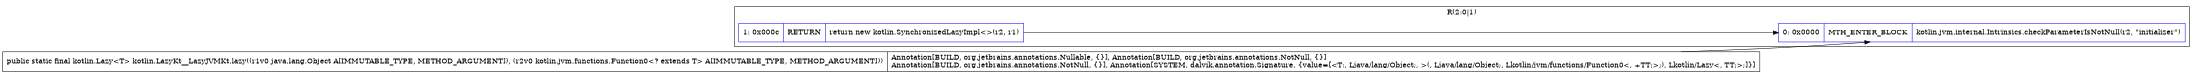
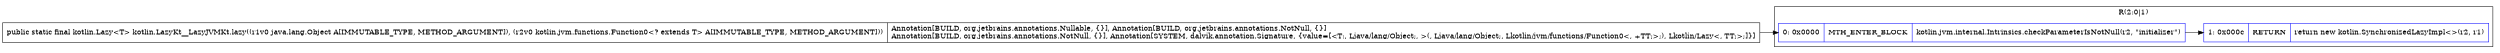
edge "1: 0x000c" -> "0: 0x0000": reversed
